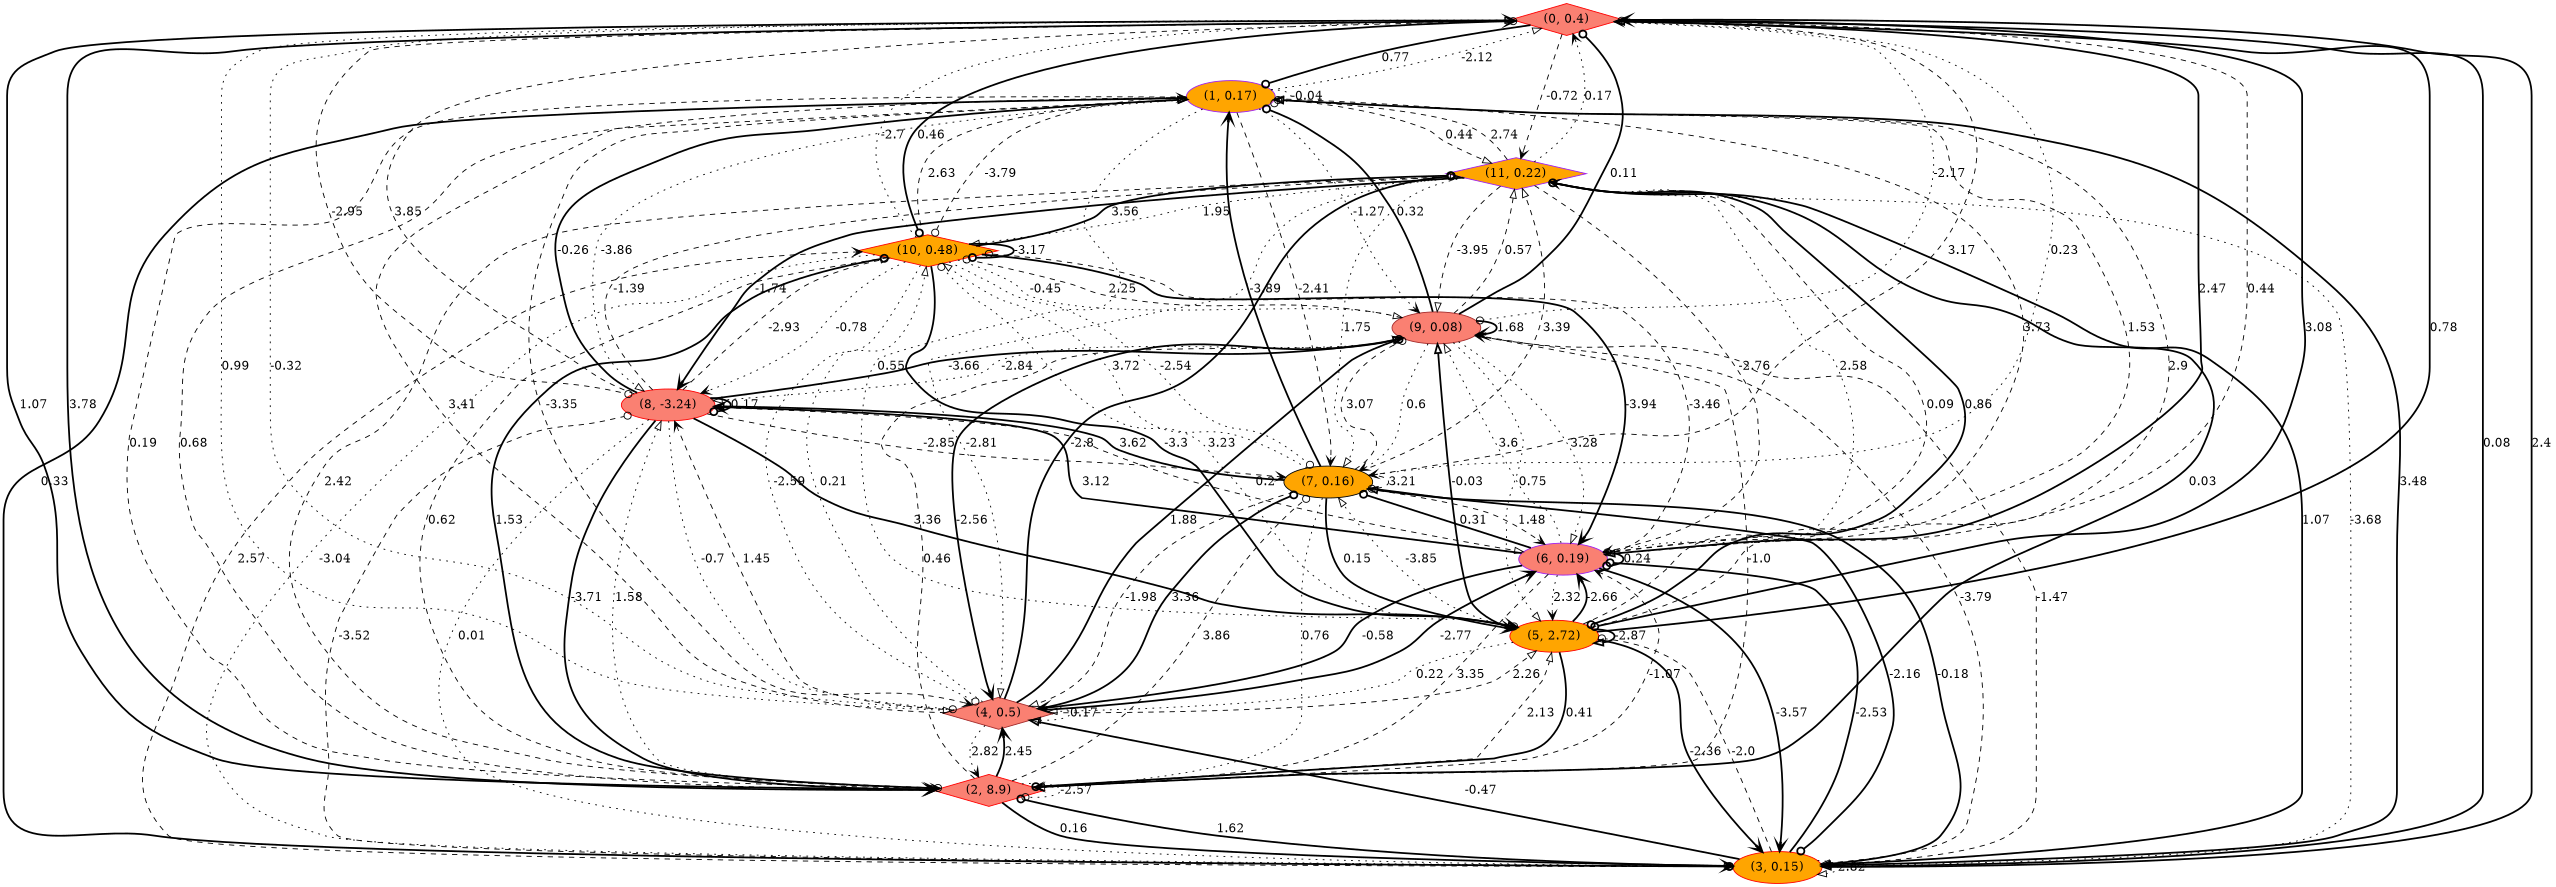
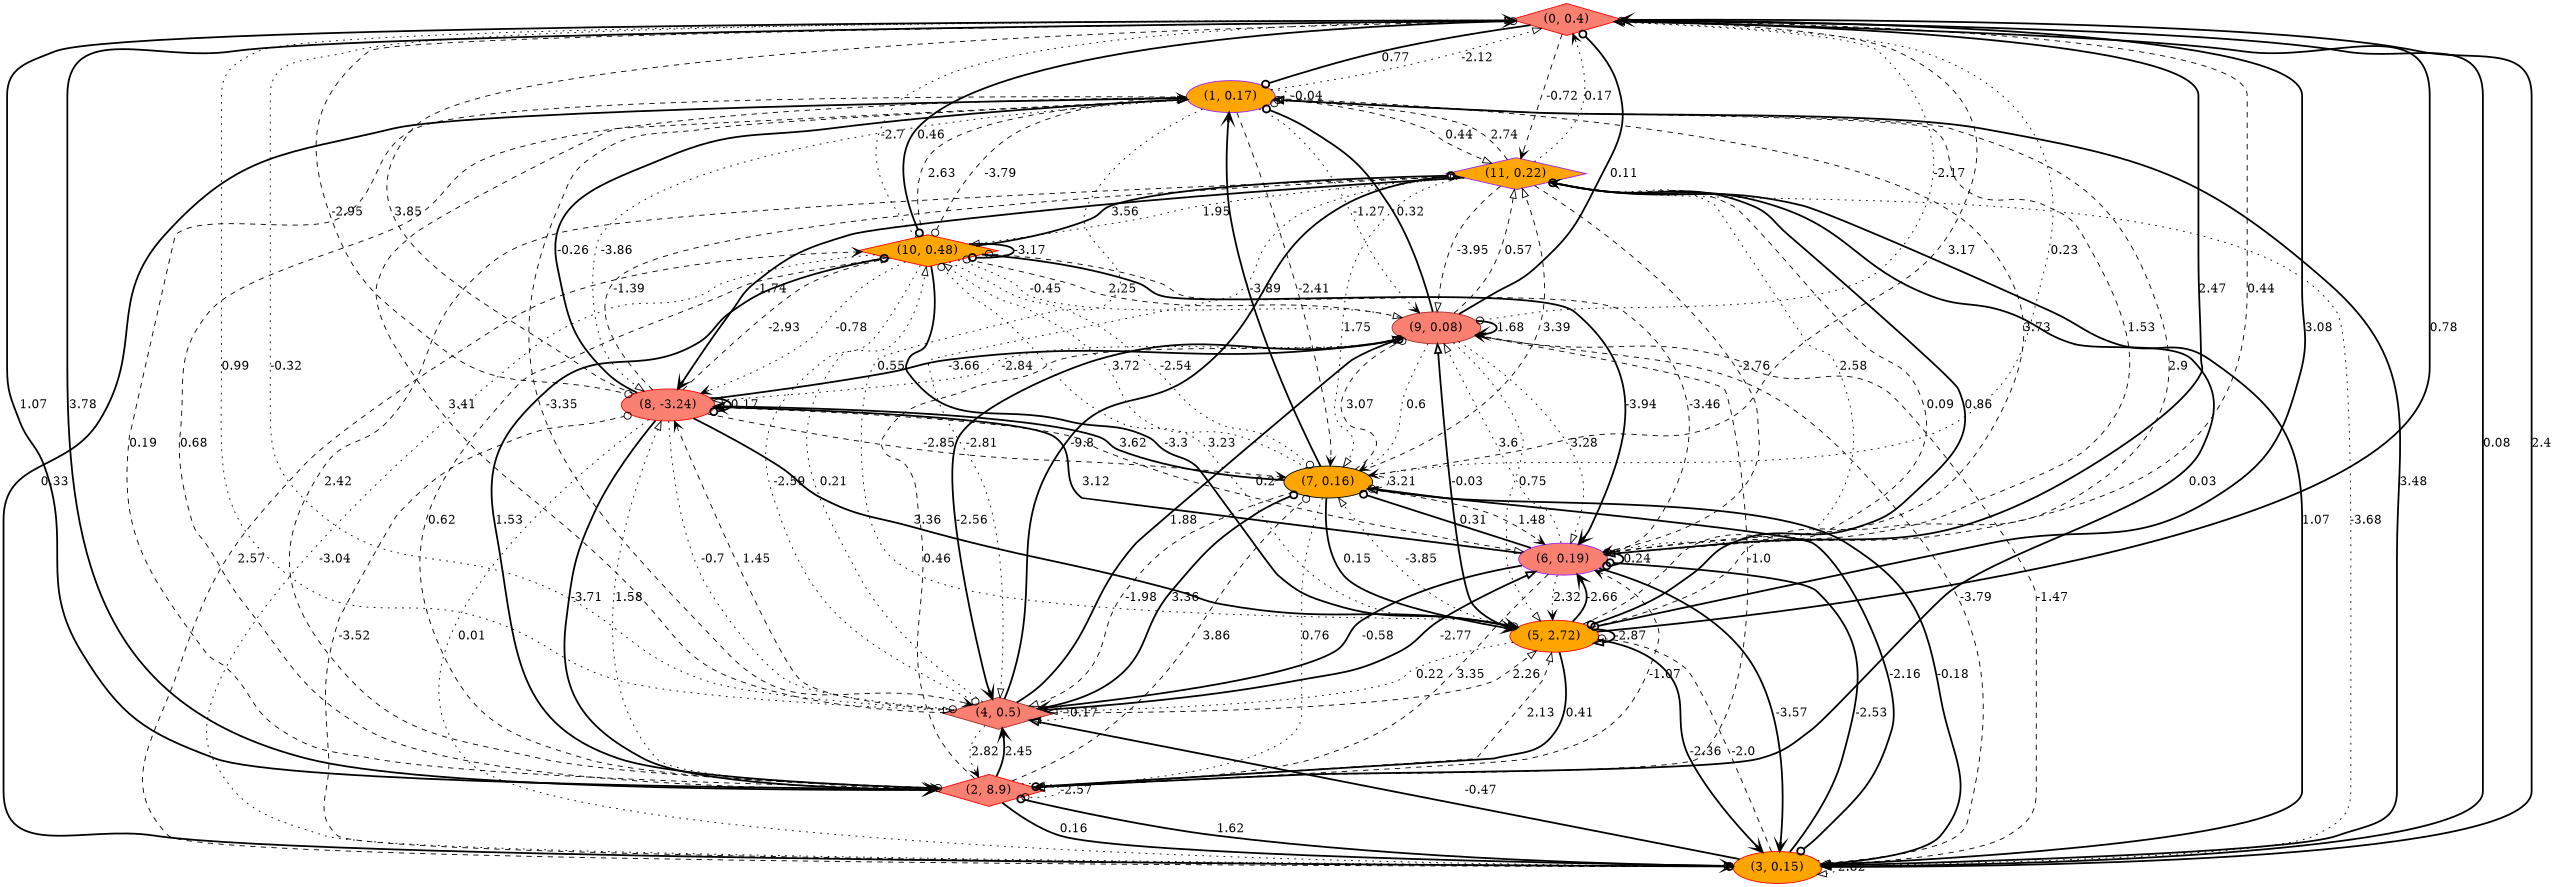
edge "(4, 0.5)" -> "(11, 0.22)": label "-2.8" -> "-9.8"
edge "(4, 0.5)" -> "(6, 0.19)": arrowhead vee -> onormal
